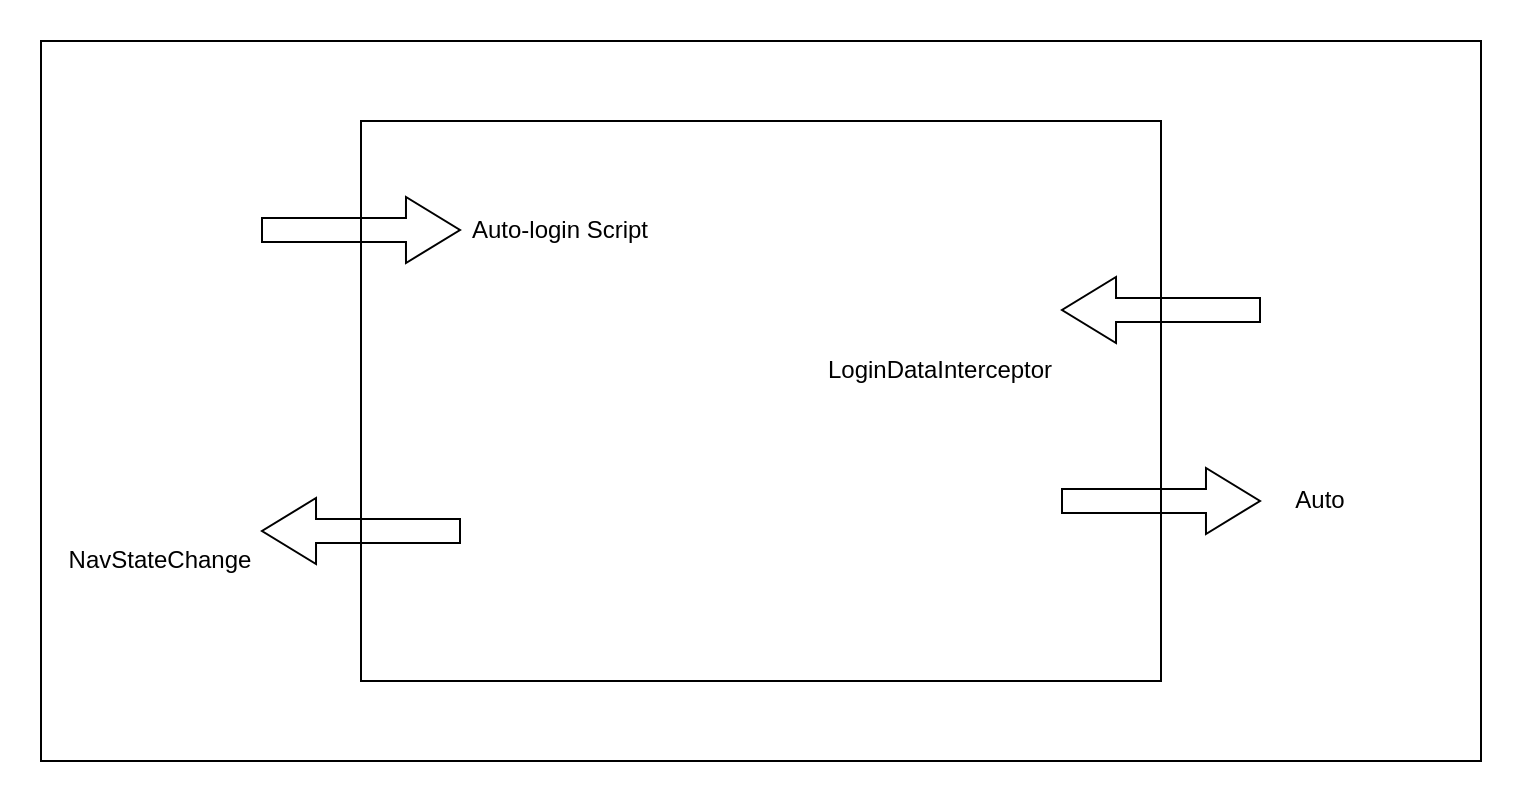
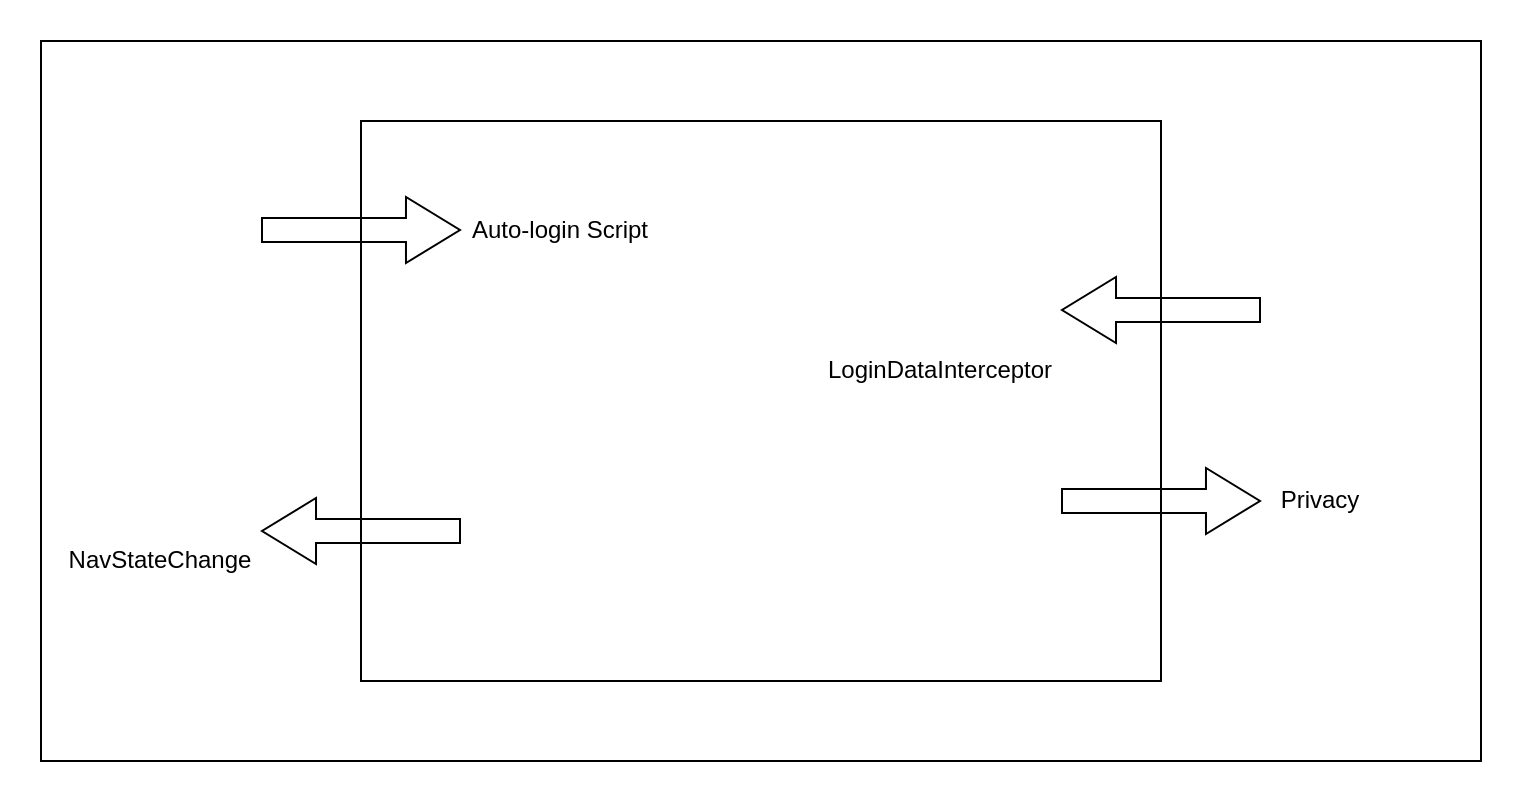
node "Auto": label "Auto" -> "Privacy"
